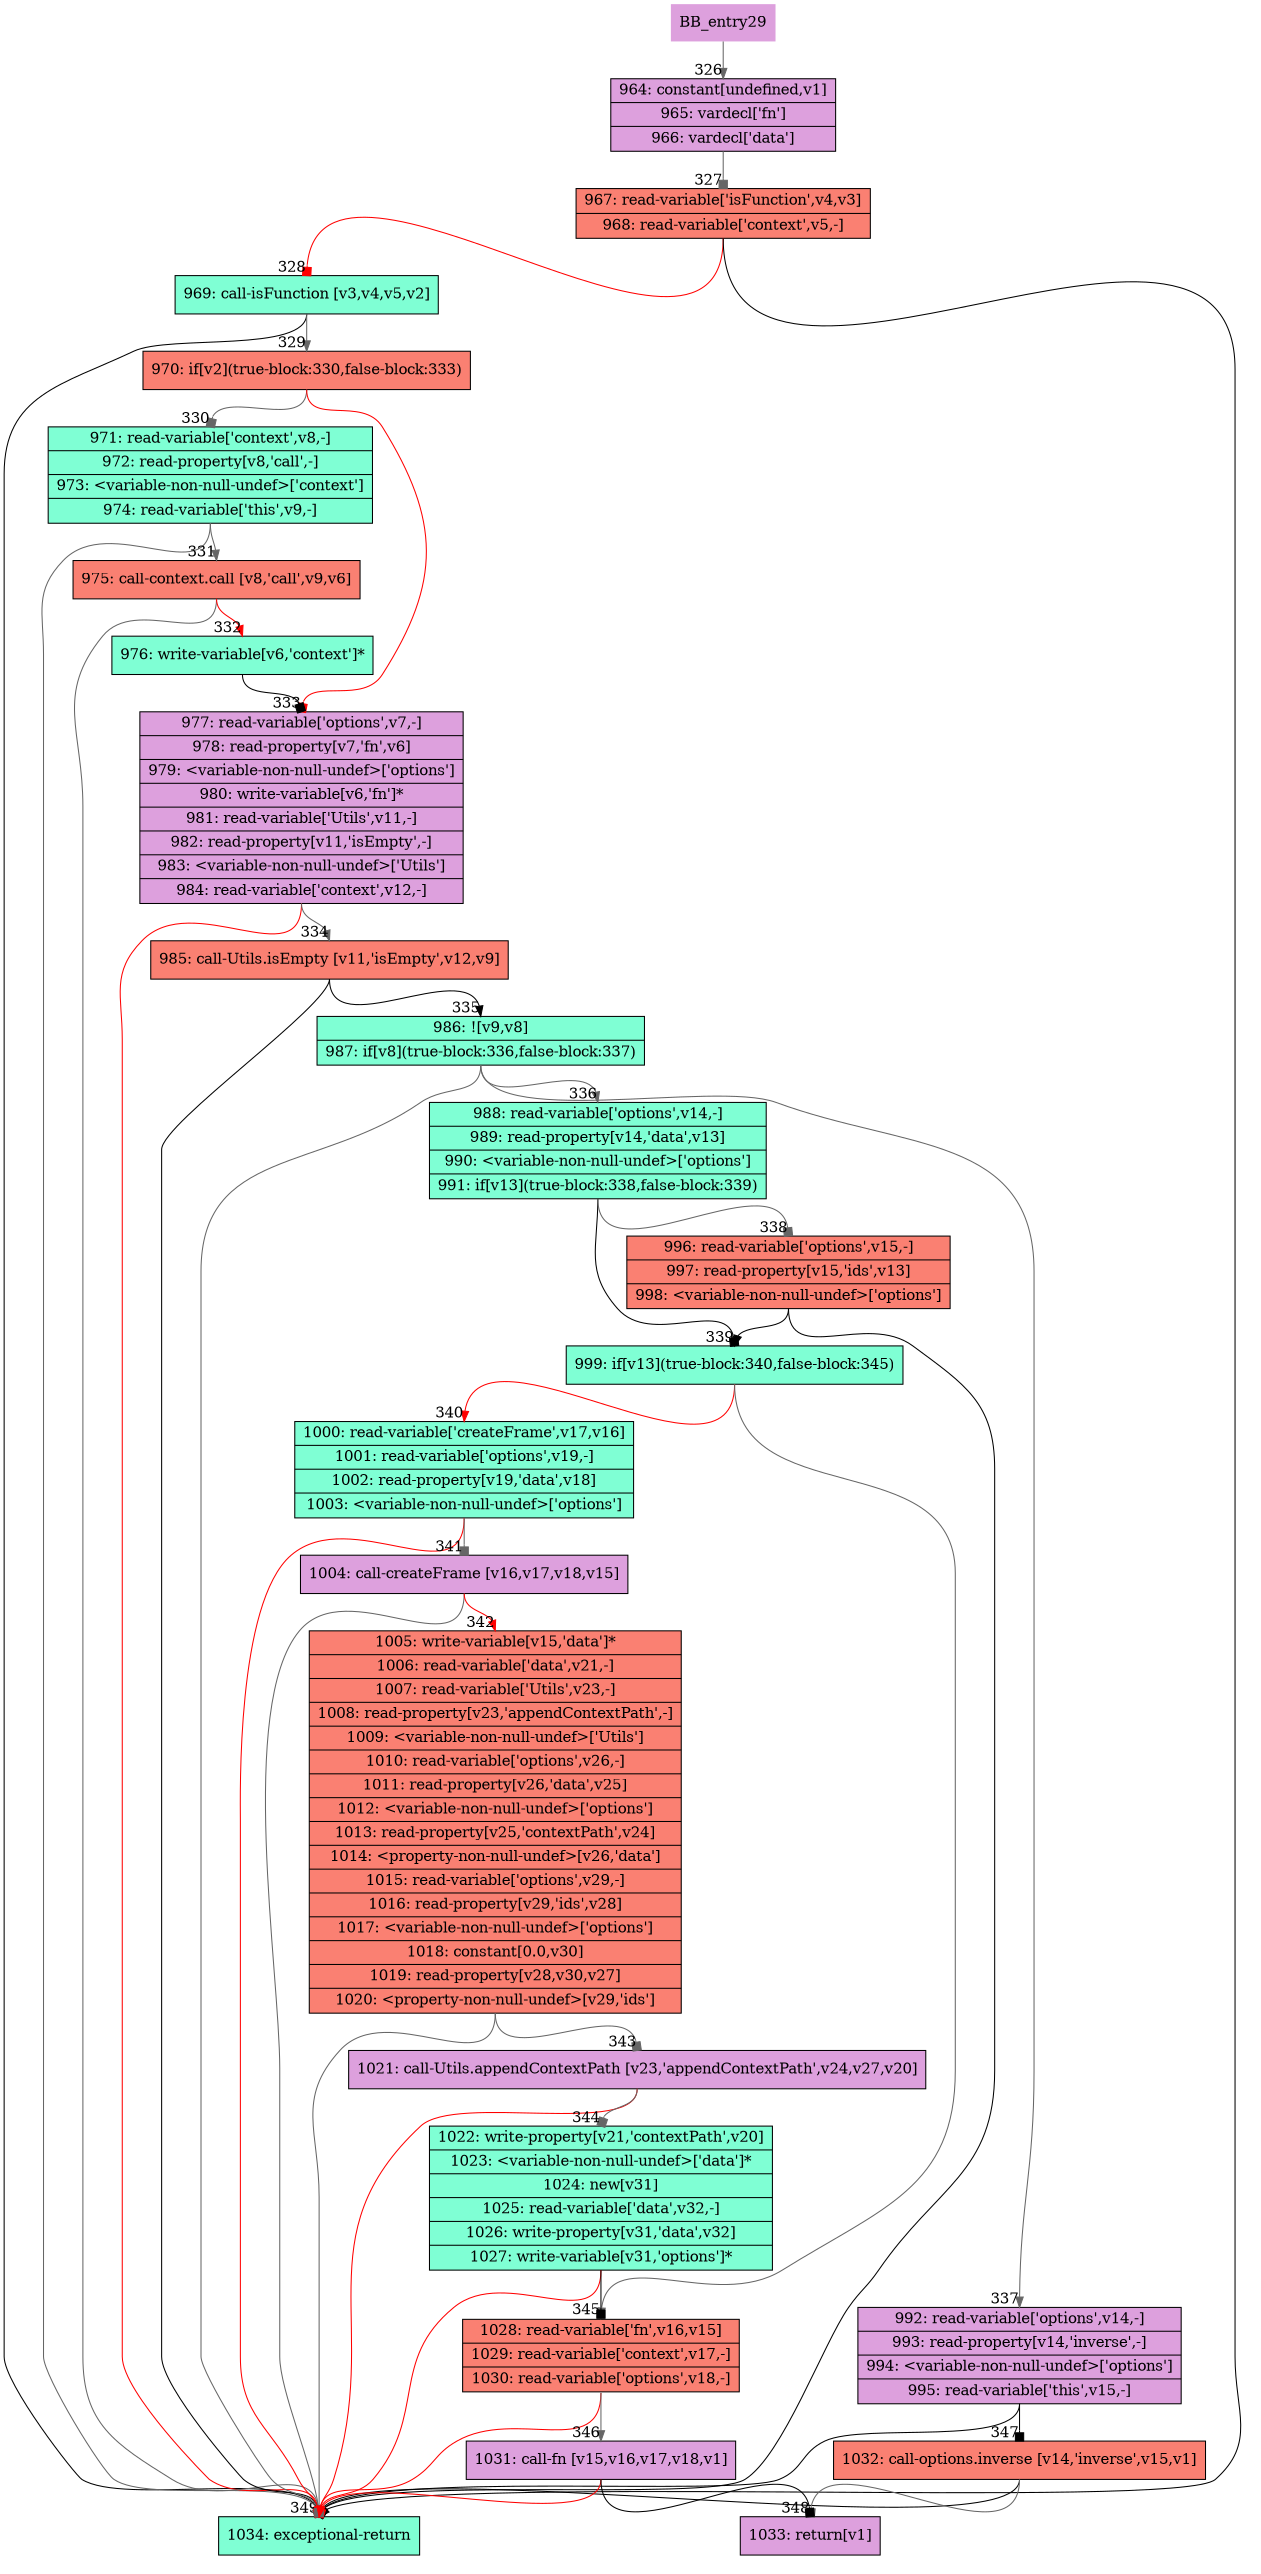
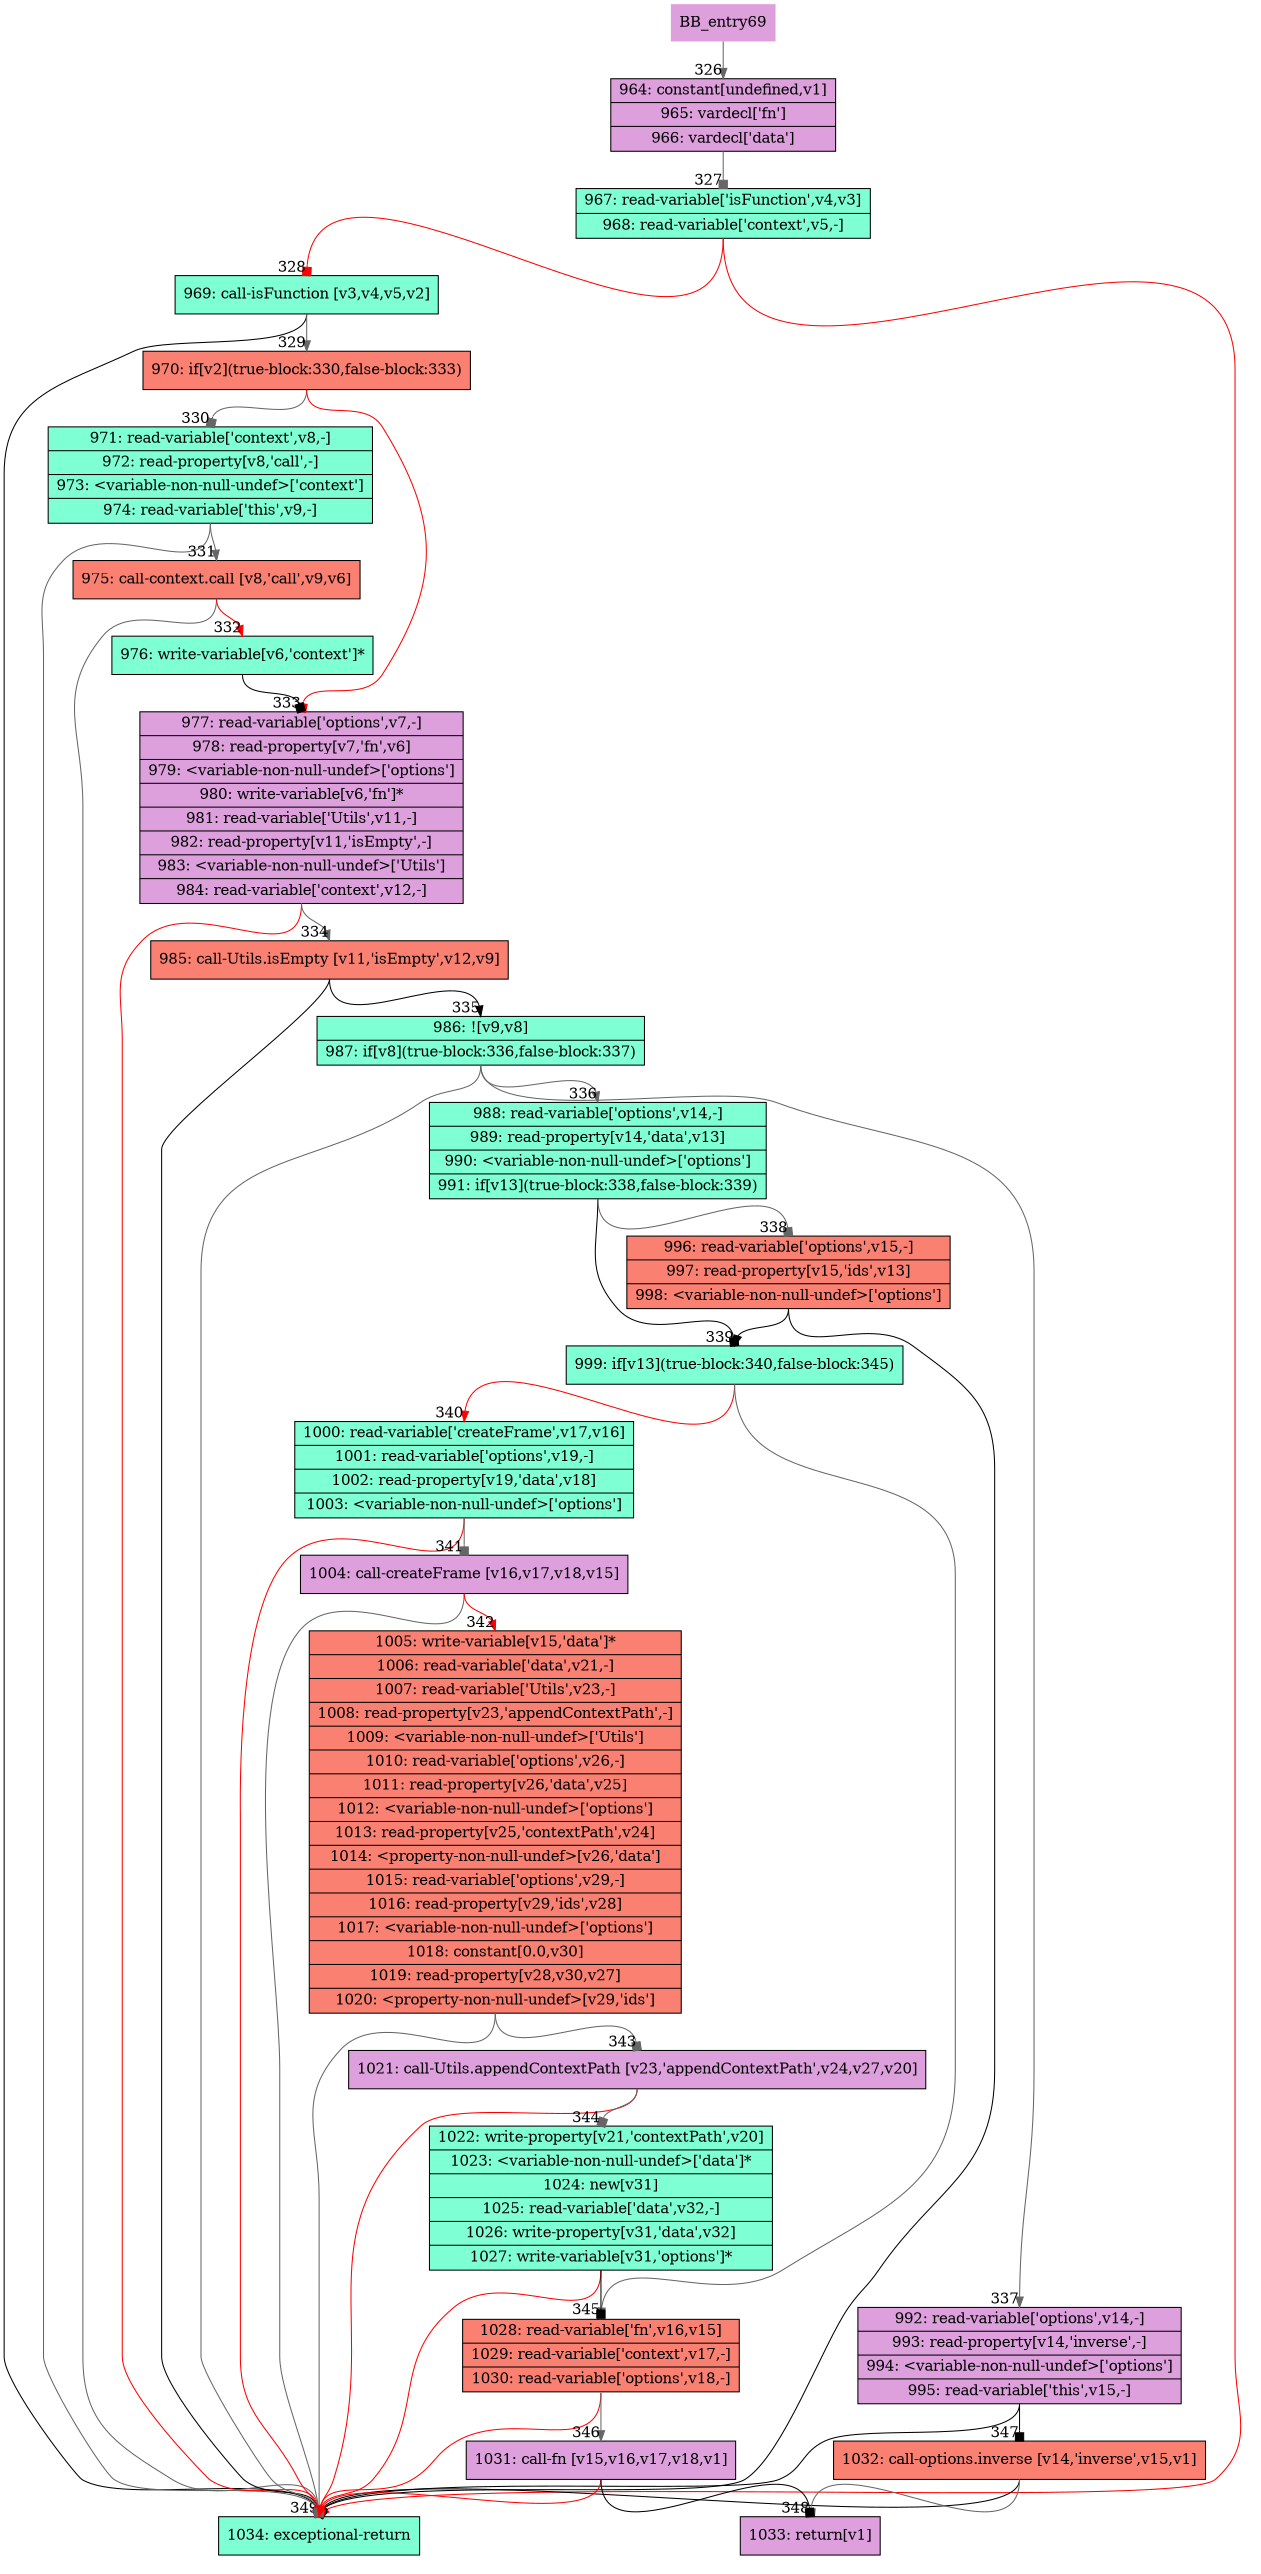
node "BB_entry29": label "BB_entry29" -> "BB_entry69"
node "967: read-variable['isFunction',v4,v3]": fillcolor salmon -> aquamarine
edge "967: read-variable['isFunction',v4,v3]" -> "1034: exceptional-return": color black -> red
